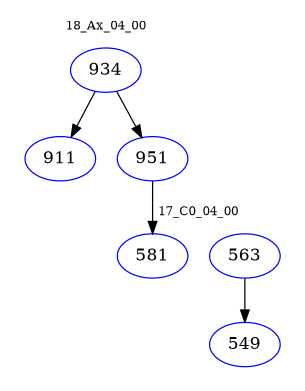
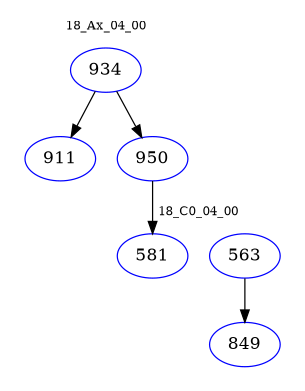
node "951": label "951" -> "950"
cluster "17_C0_04_00": label "17_C0_04_00" -> "18_C0_04_00"
node "549": label "549" -> "849"
